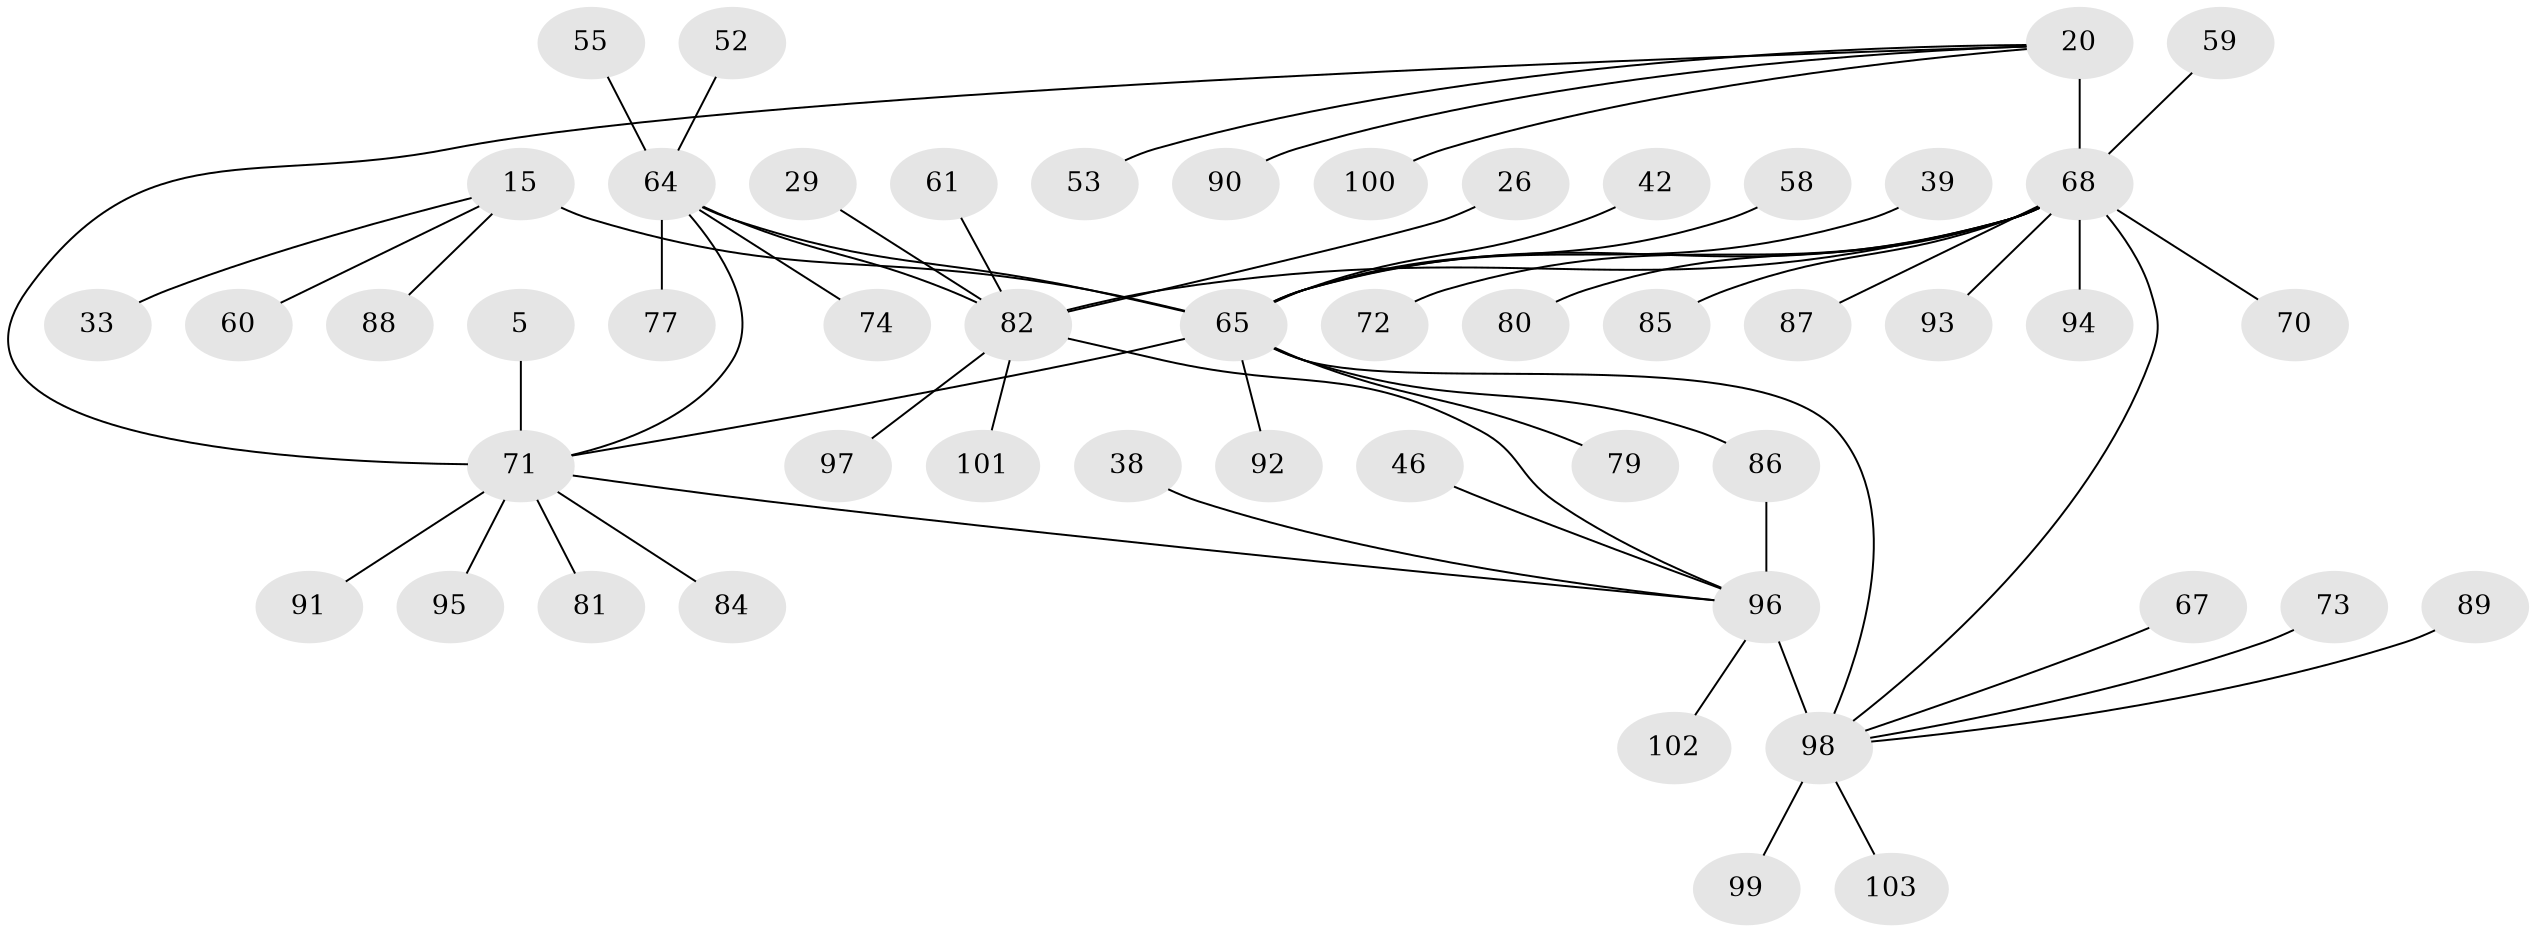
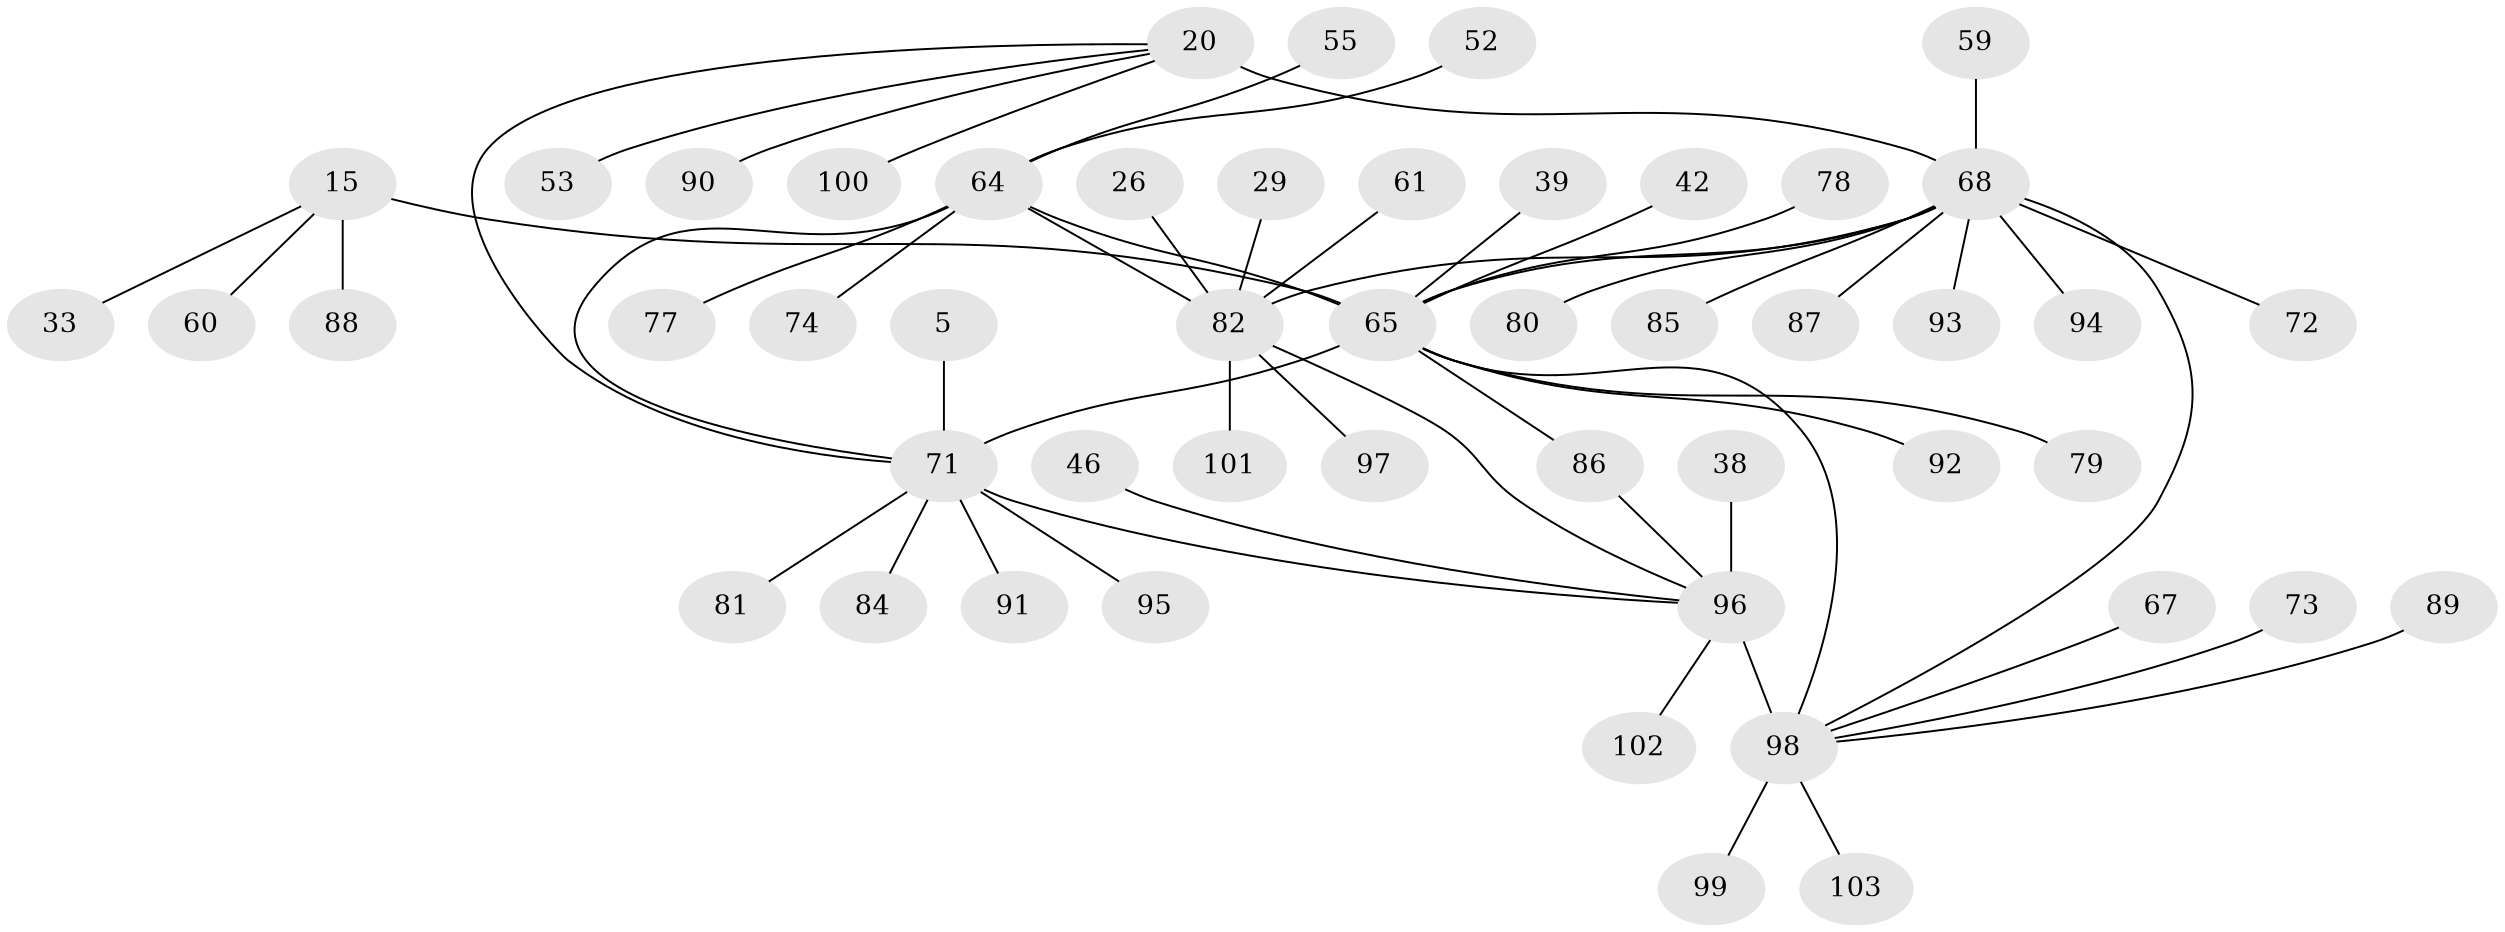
node "58": label "58" -> "78"
node "70": removed
